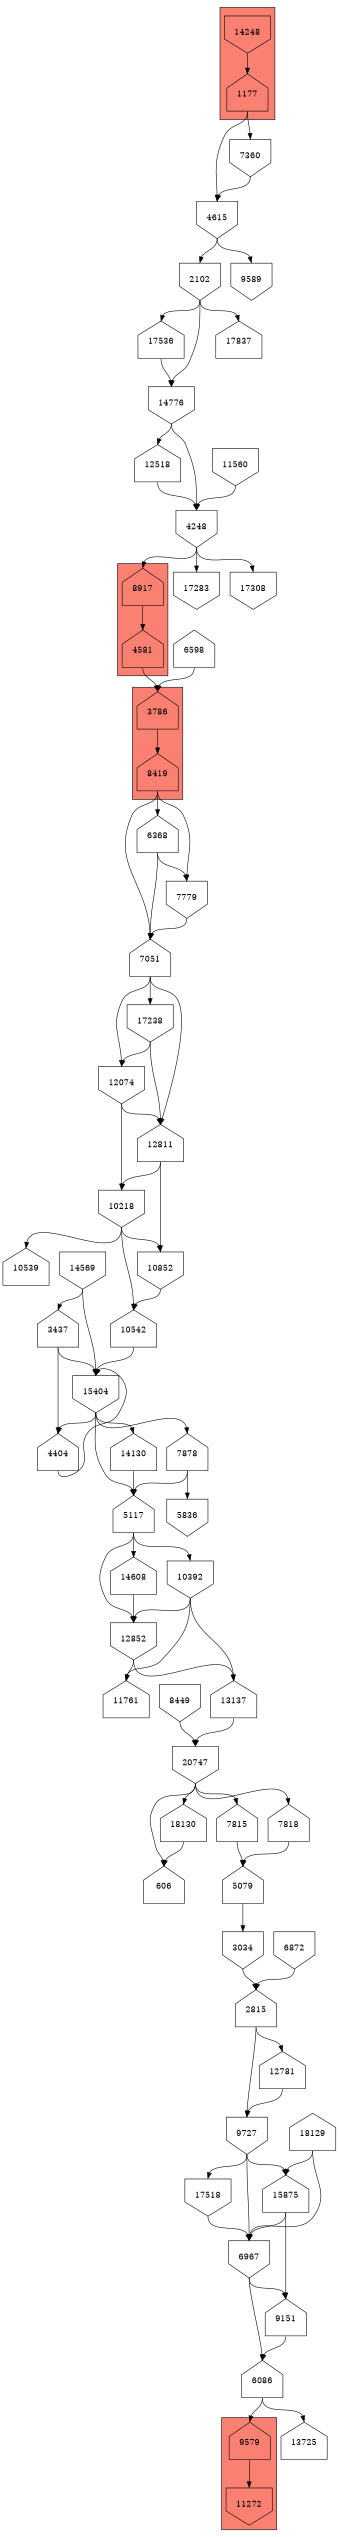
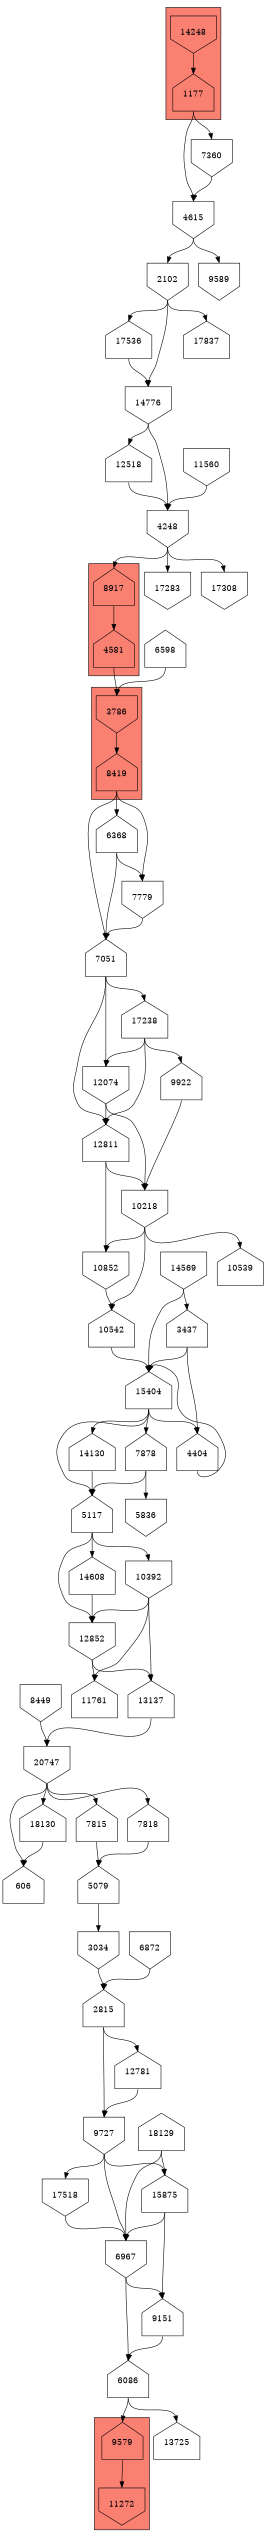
node "3786": shape house -> invhouse
node "17238": shape invhouse -> house
node "9922": added
node "15404": shape invhouse -> house
